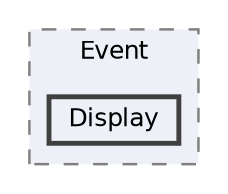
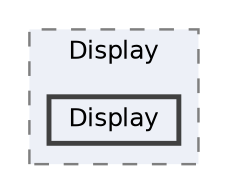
cluster "Event": label "Event" -> "Display"
